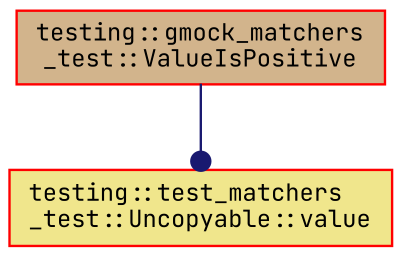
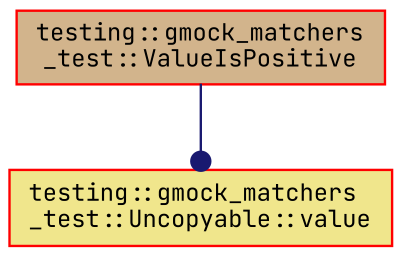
node "testing::test_matchers _test::Uncopyable::value": label "testing::test_matchers _test::Uncopyable::value" -> "testing::gmock_matchers _test::Uncopyable::value"
